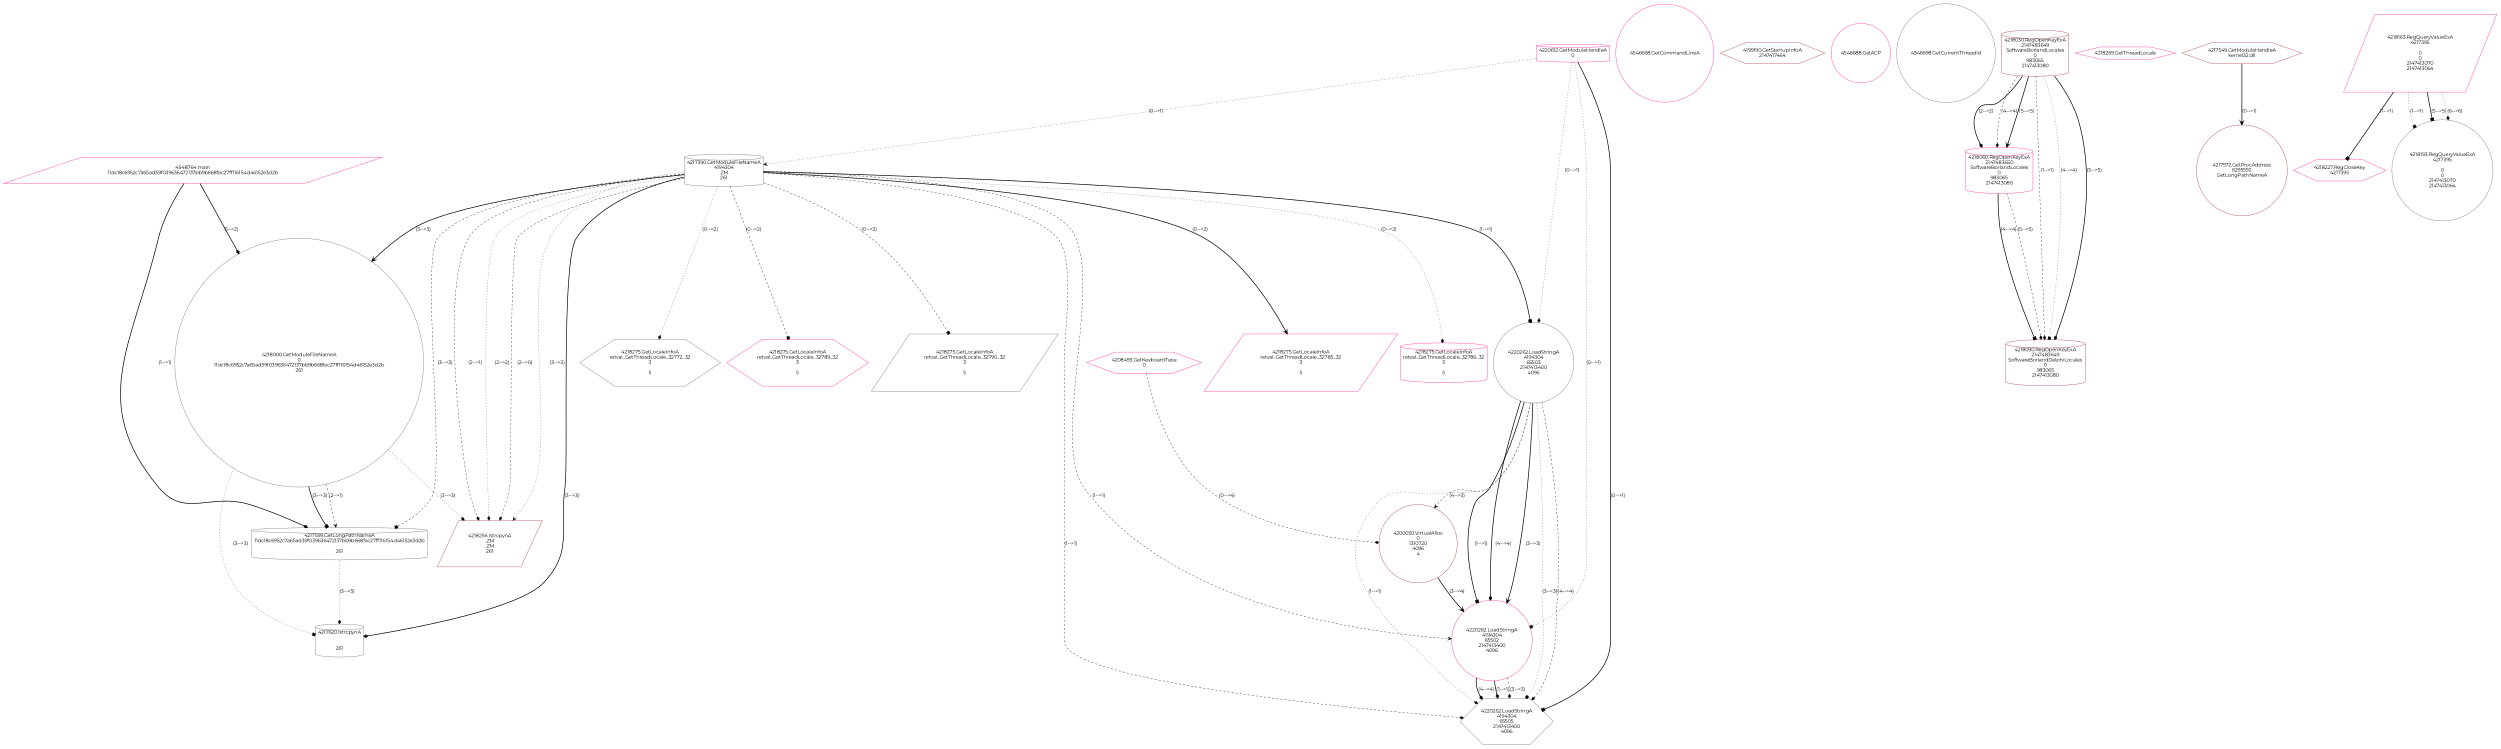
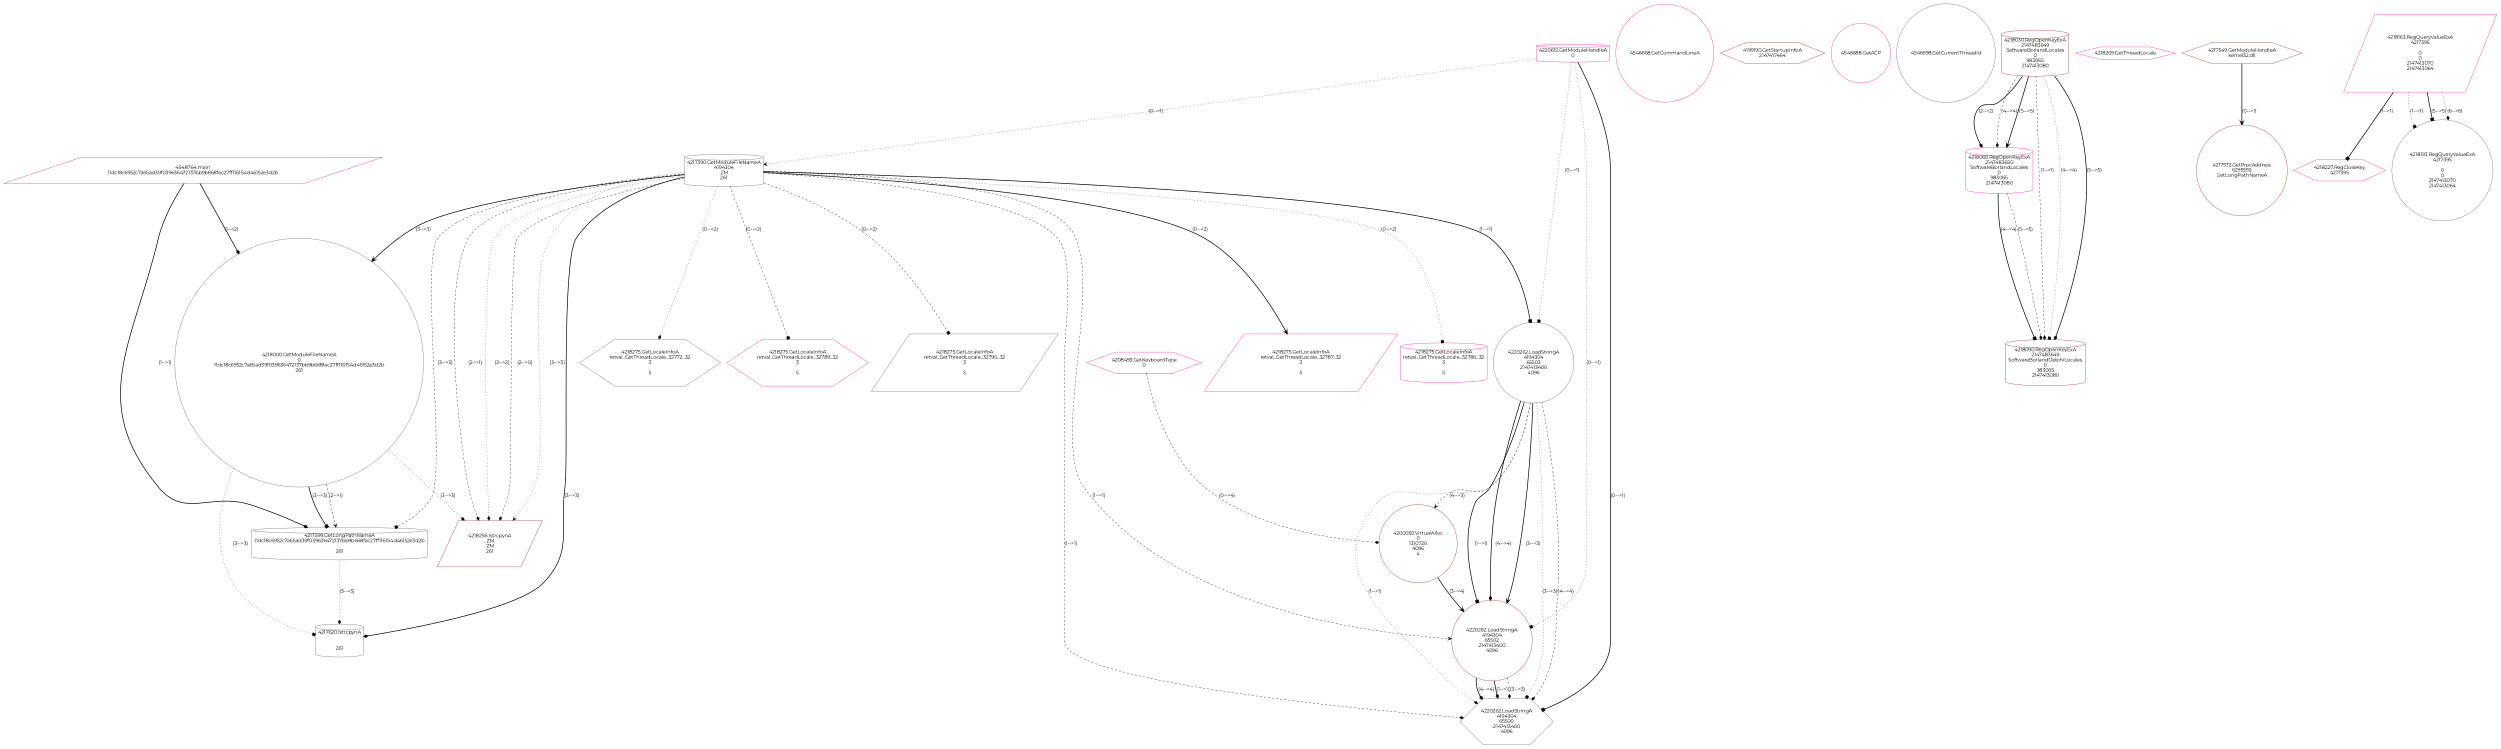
edge "4220612.GetModuleHandleA 0" -> "4220262.LoadStringA 4194304 65503 2147413400 4096": arrowhead diamond -> box
edge "4217390.GetModuleFileNameA 4194304 .ZM 261" -> "4218275.GetLocaleInfoA retval_GetThreadLocale_32786_32 3 5": arrowhead diamond -> box
node "4218275.GetLocaleInfoA retval_GetThreadLocale_32785_32 3 5": label "4218275.GetLocaleInfoA retval_GetThreadLocale_32785_32 3 5" -> "4218275.GetLocaleInfoA retval_GetThreadLocale_32787_32 3 5"
node "4220262.LoadStringA 4194304 65502 2147413400 4096": color deeppink -> brown
node "4220262.LoadStringA 4194304 65505 2147413400 4096": label "4220262.LoadStringA 4194304 65505 2147413400 4096" -> "4220262.LoadStringA 4194304 65500 2147413400 4096"
